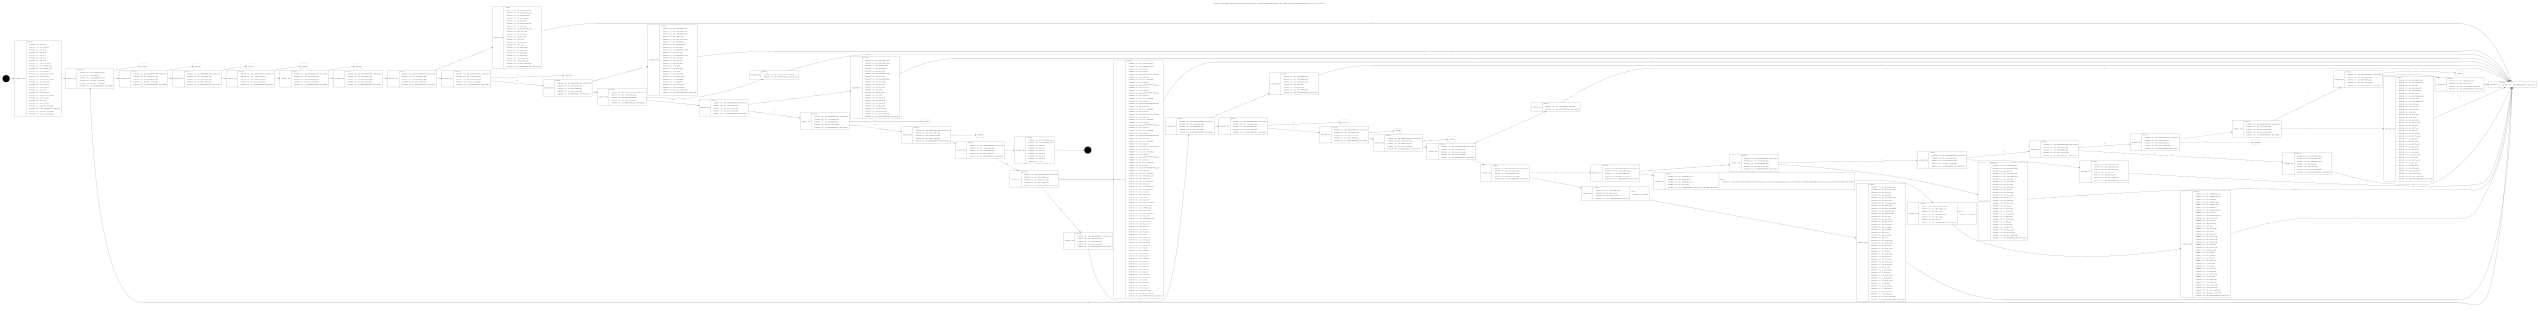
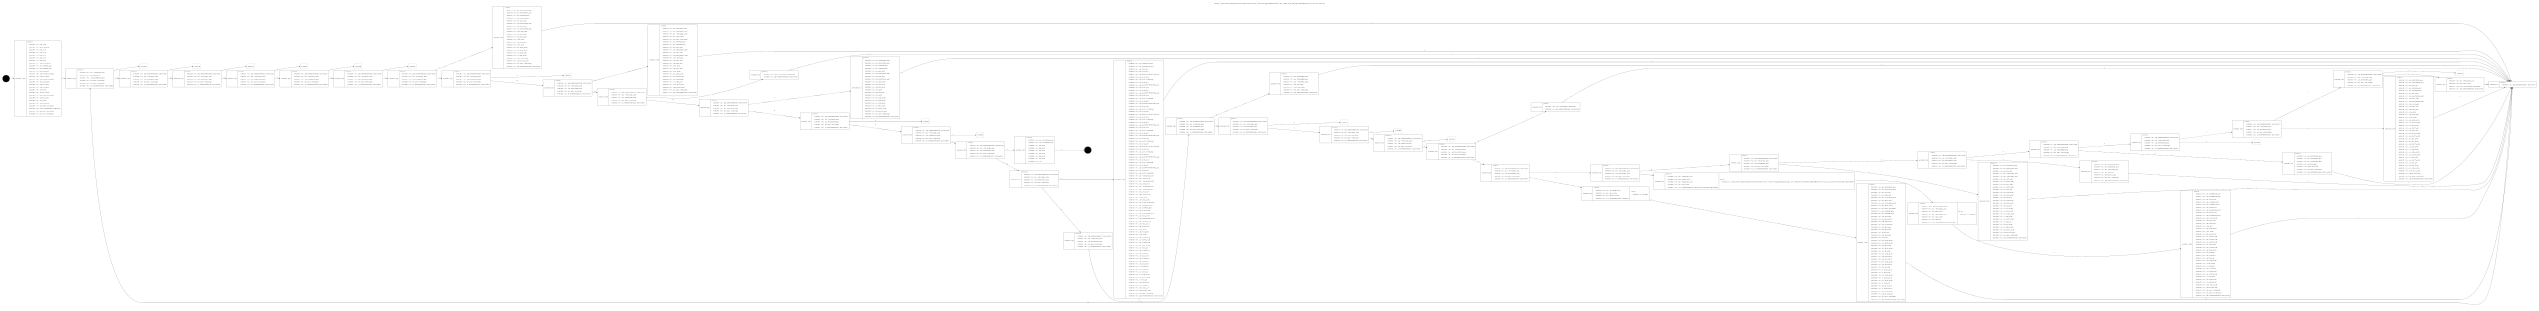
node "0x401dd3": added
